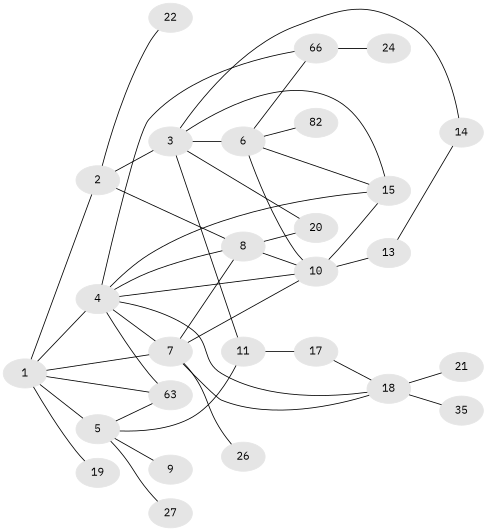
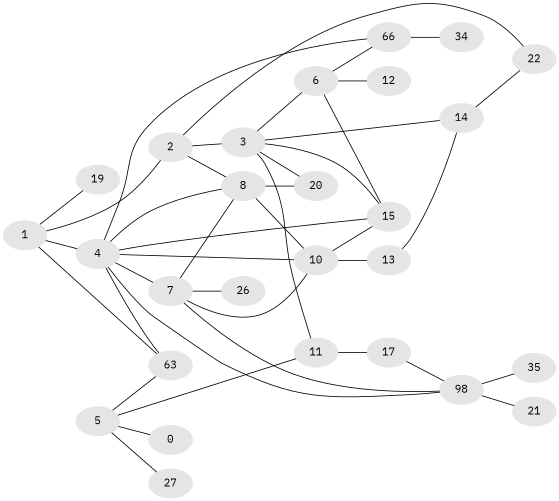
node "24": label "24" -> "34"
edge "22" -- "14": added
node "82": label "82" -> "12"
edge "6" -- "10": removed
edge "7" -- "1": removed
node "18": label "18" -> "98"
edge "1" -- "5": removed
node "9": label "9" -> "0"
